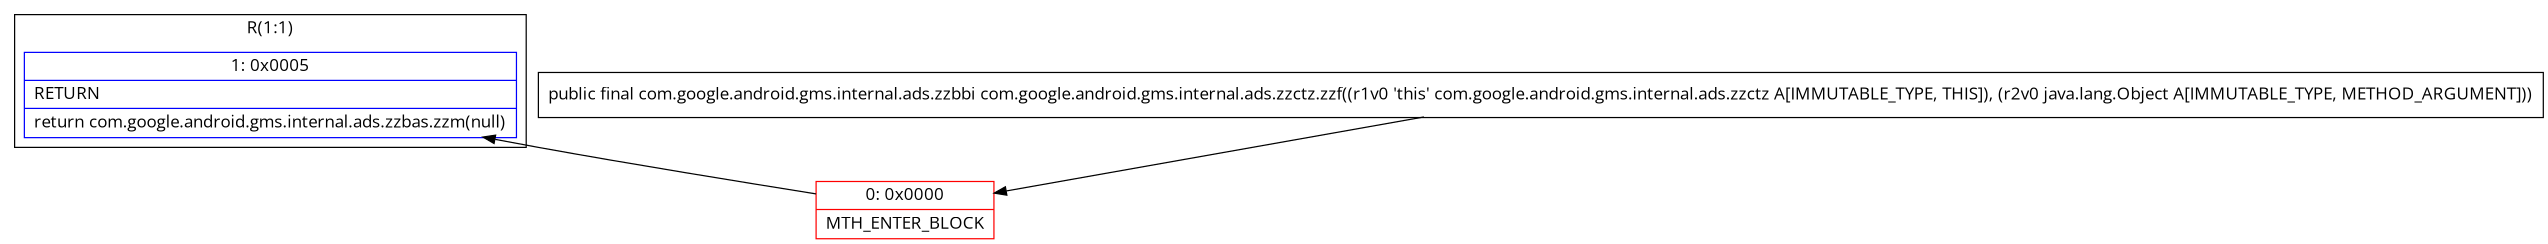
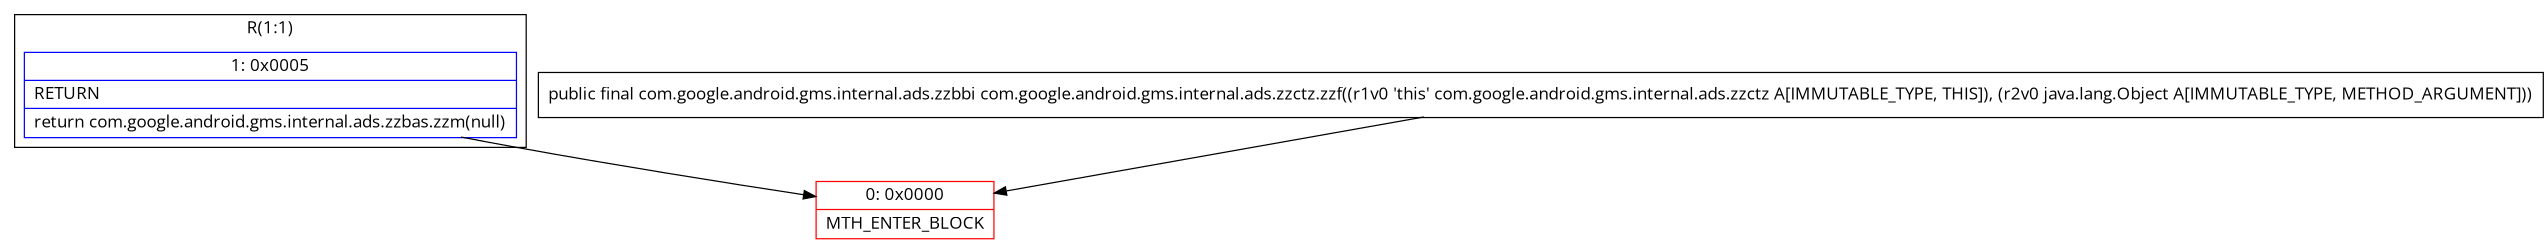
edge "0: 0x0000" -> "1: 0x0005": reversed
